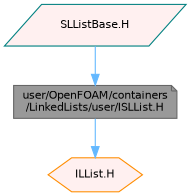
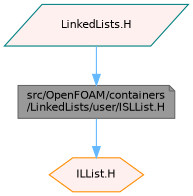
node "SLListBase.H": label "SLListBase.H" -> "LinkedLists.H"
node "user/OpenFOAM/containers /LinkedLists/user/ISLList.H": label "user/OpenFOAM/containers /LinkedLists/user/ISLList.H" -> "src/OpenFOAM/containers /LinkedLists/user/ISLList.H"
